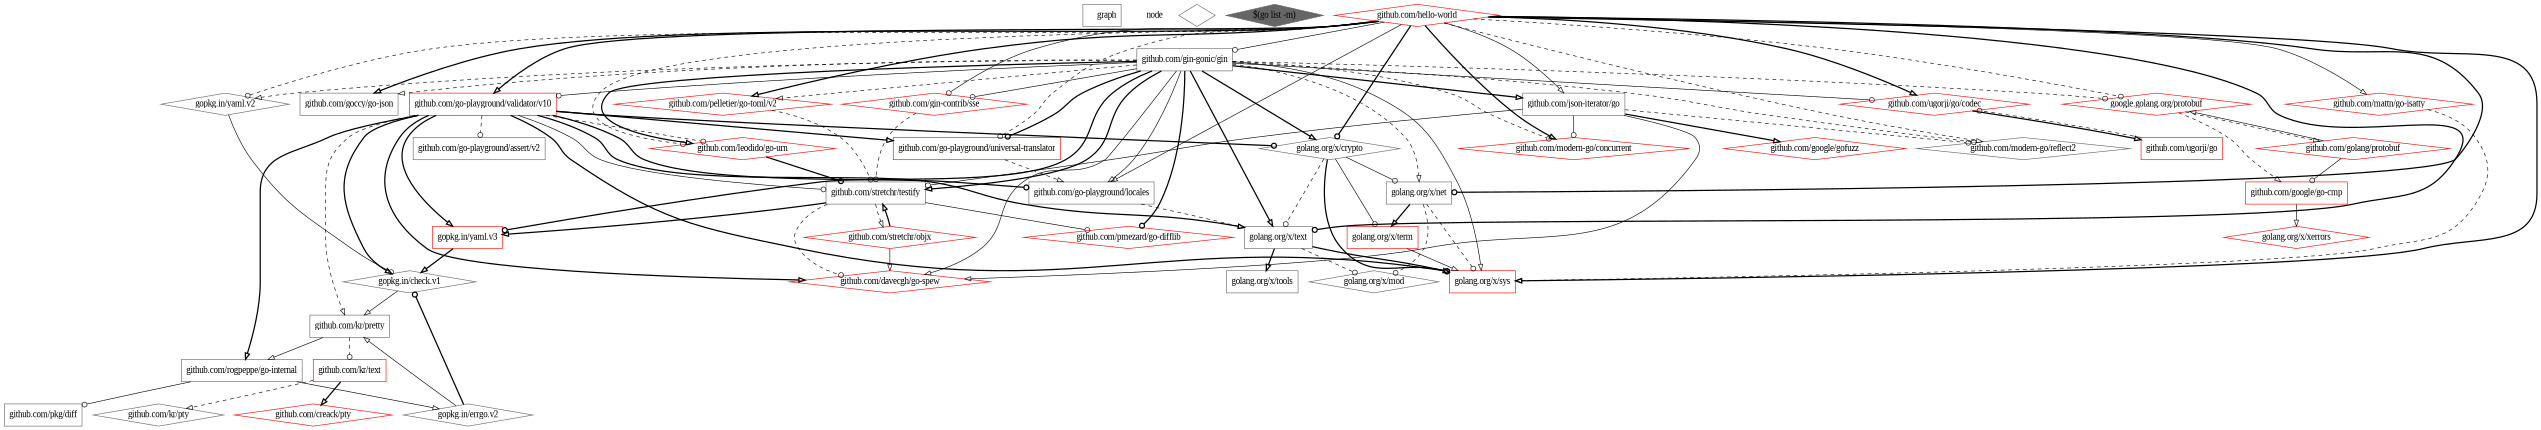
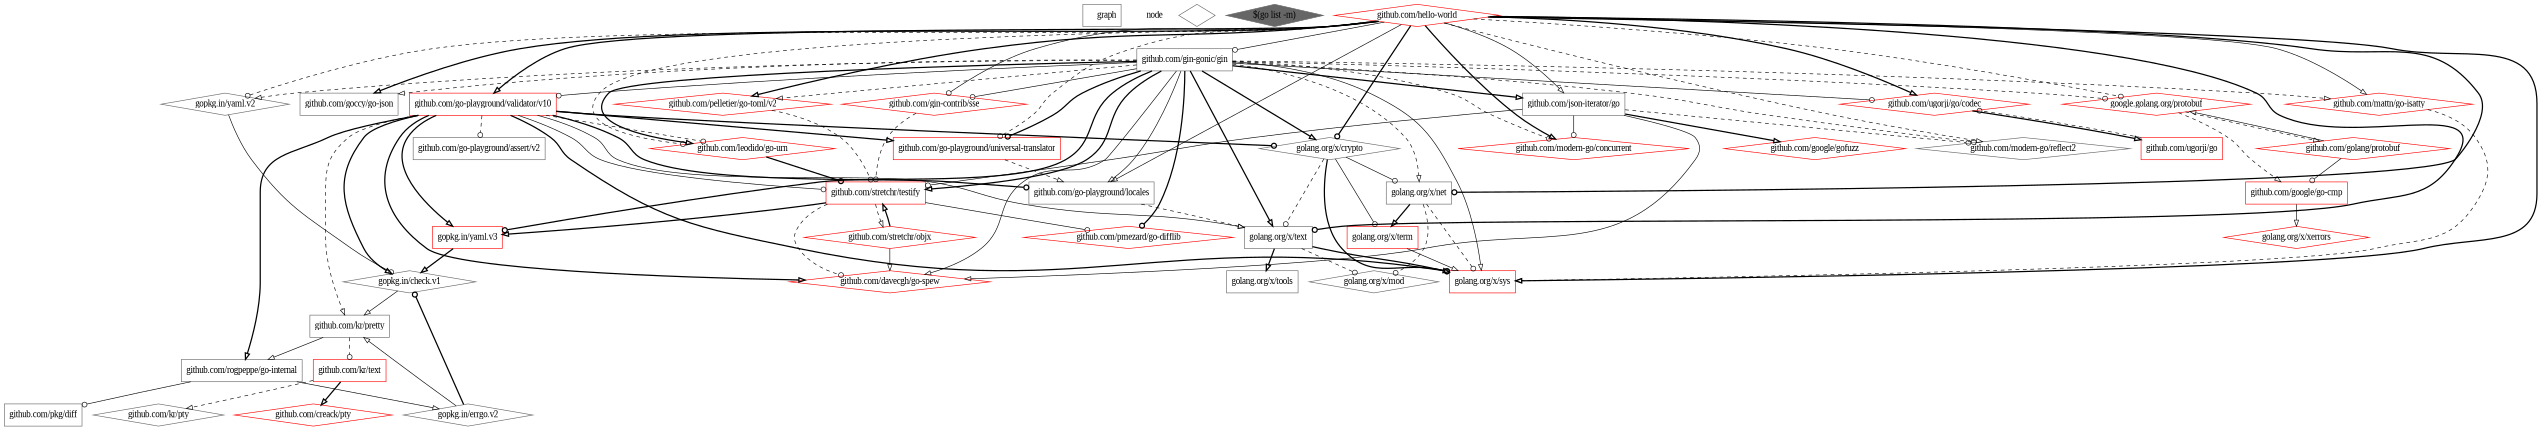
edge "github.com/gin-gonic/gin" -> "github.com/mattn/go-isatty": added
edge "github.com/go-playground/validator/v10" -> "golang.org/x/text": style bold -> solid
node "github.com/stretchr/testify": color gray40 -> red
